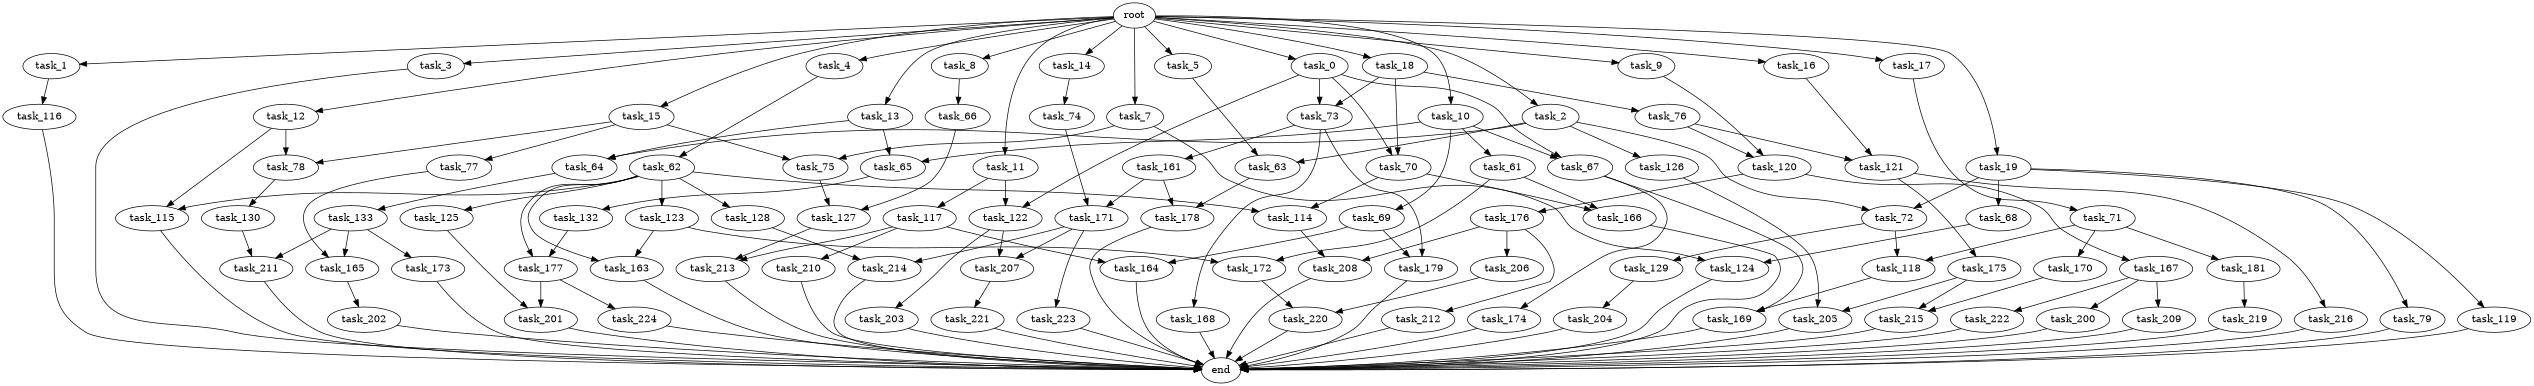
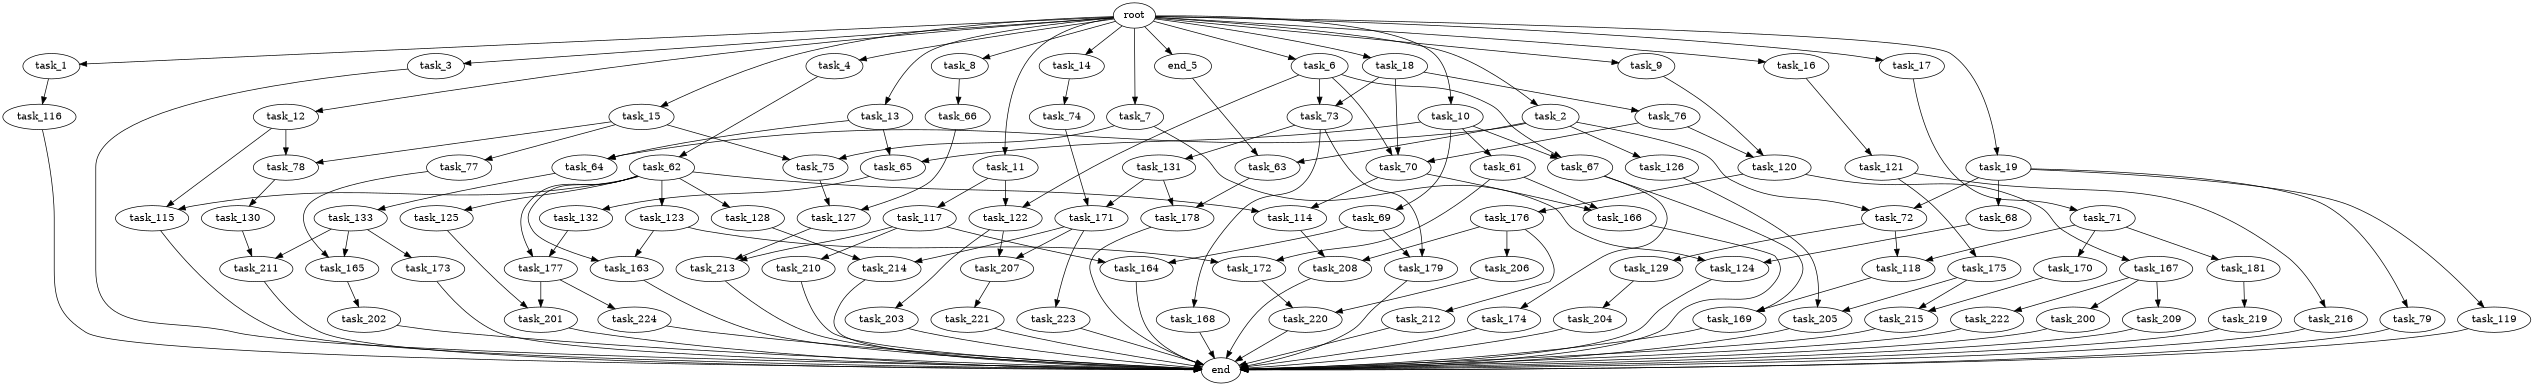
node "task_5": label "task_5" -> "end_5"
node "task_0": label "task_0" -> "task_6"
edge "task_76" -> "task_121": now "task_76" -> "task_70"
node "task_161": label "task_161" -> "task_131"
